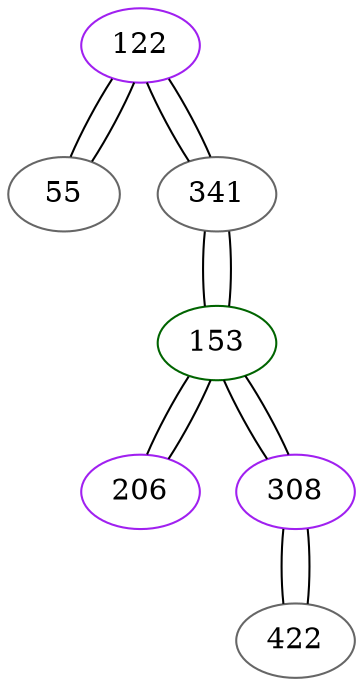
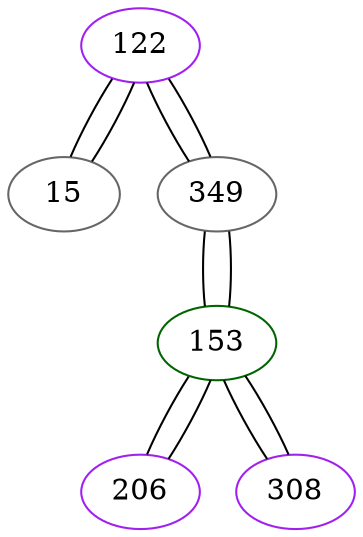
node "55": label "55" -> "15"
node "341": label "341" -> "349"
node "422": removed
